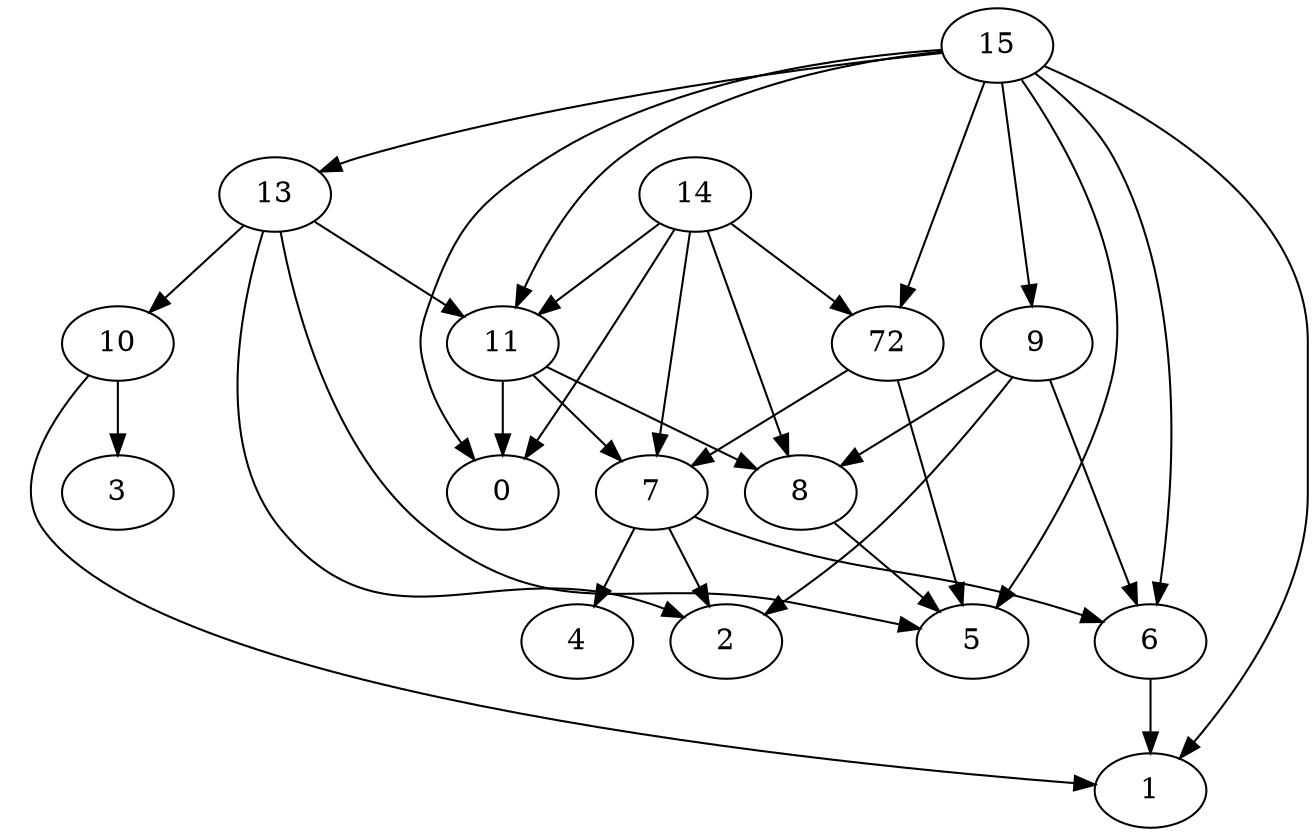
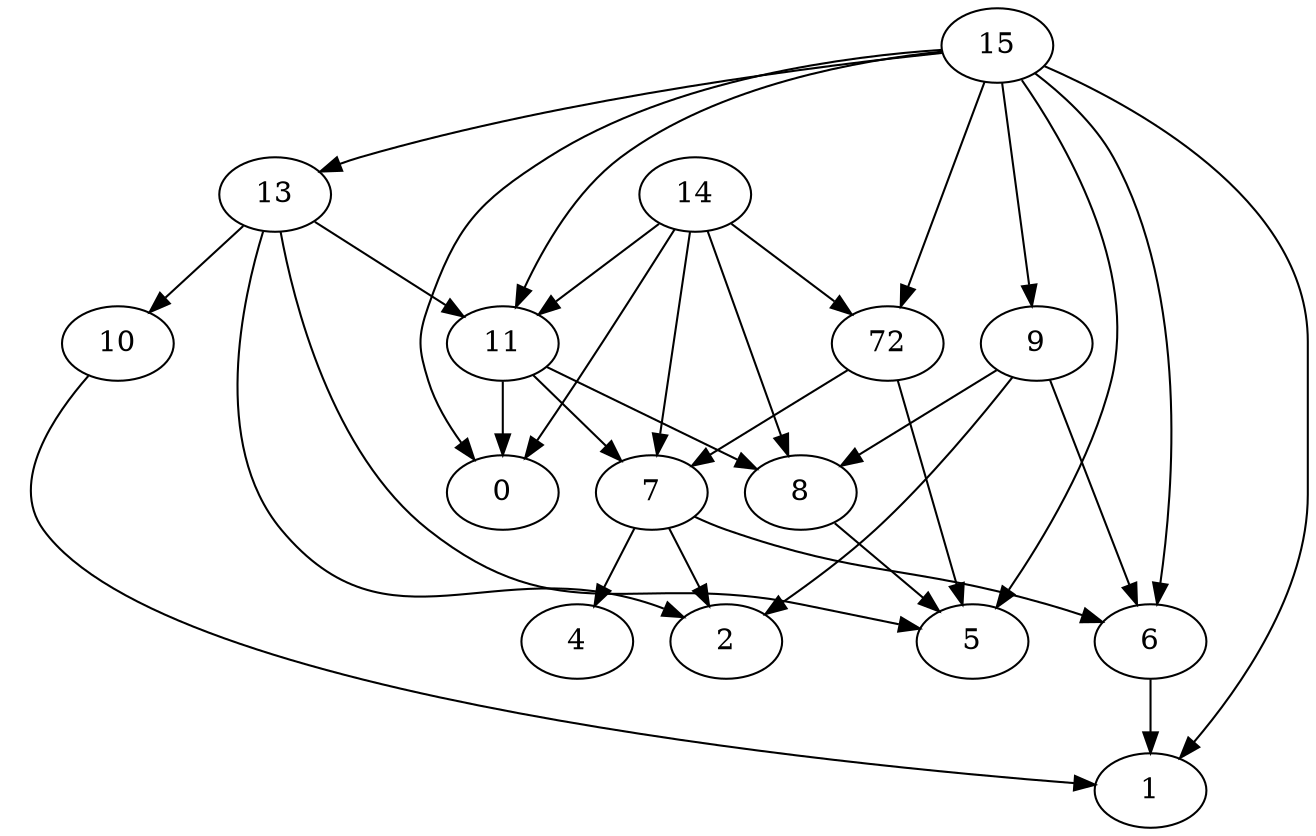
node "3": removed
